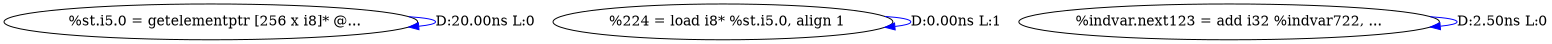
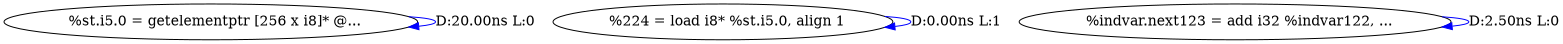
node "%indvar.next123 = add i32 %indvar722, ...": label "%indvar.next123 = add i32 %indvar722, ..." -> "%indvar.next123 = add i32 %indvar122, ..."
